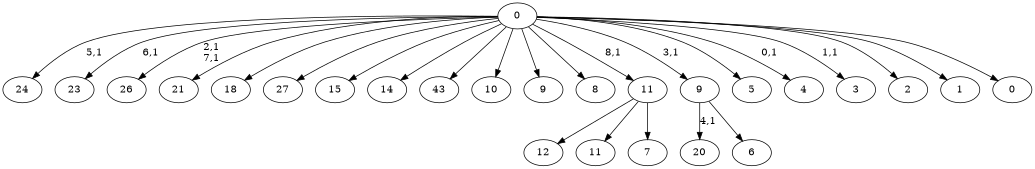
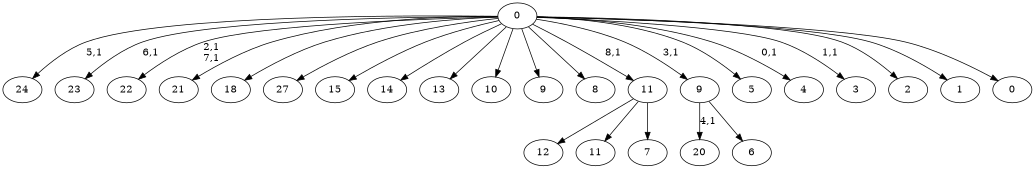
node "26": label "26" -> "22"
node "43": label "43" -> "13"
